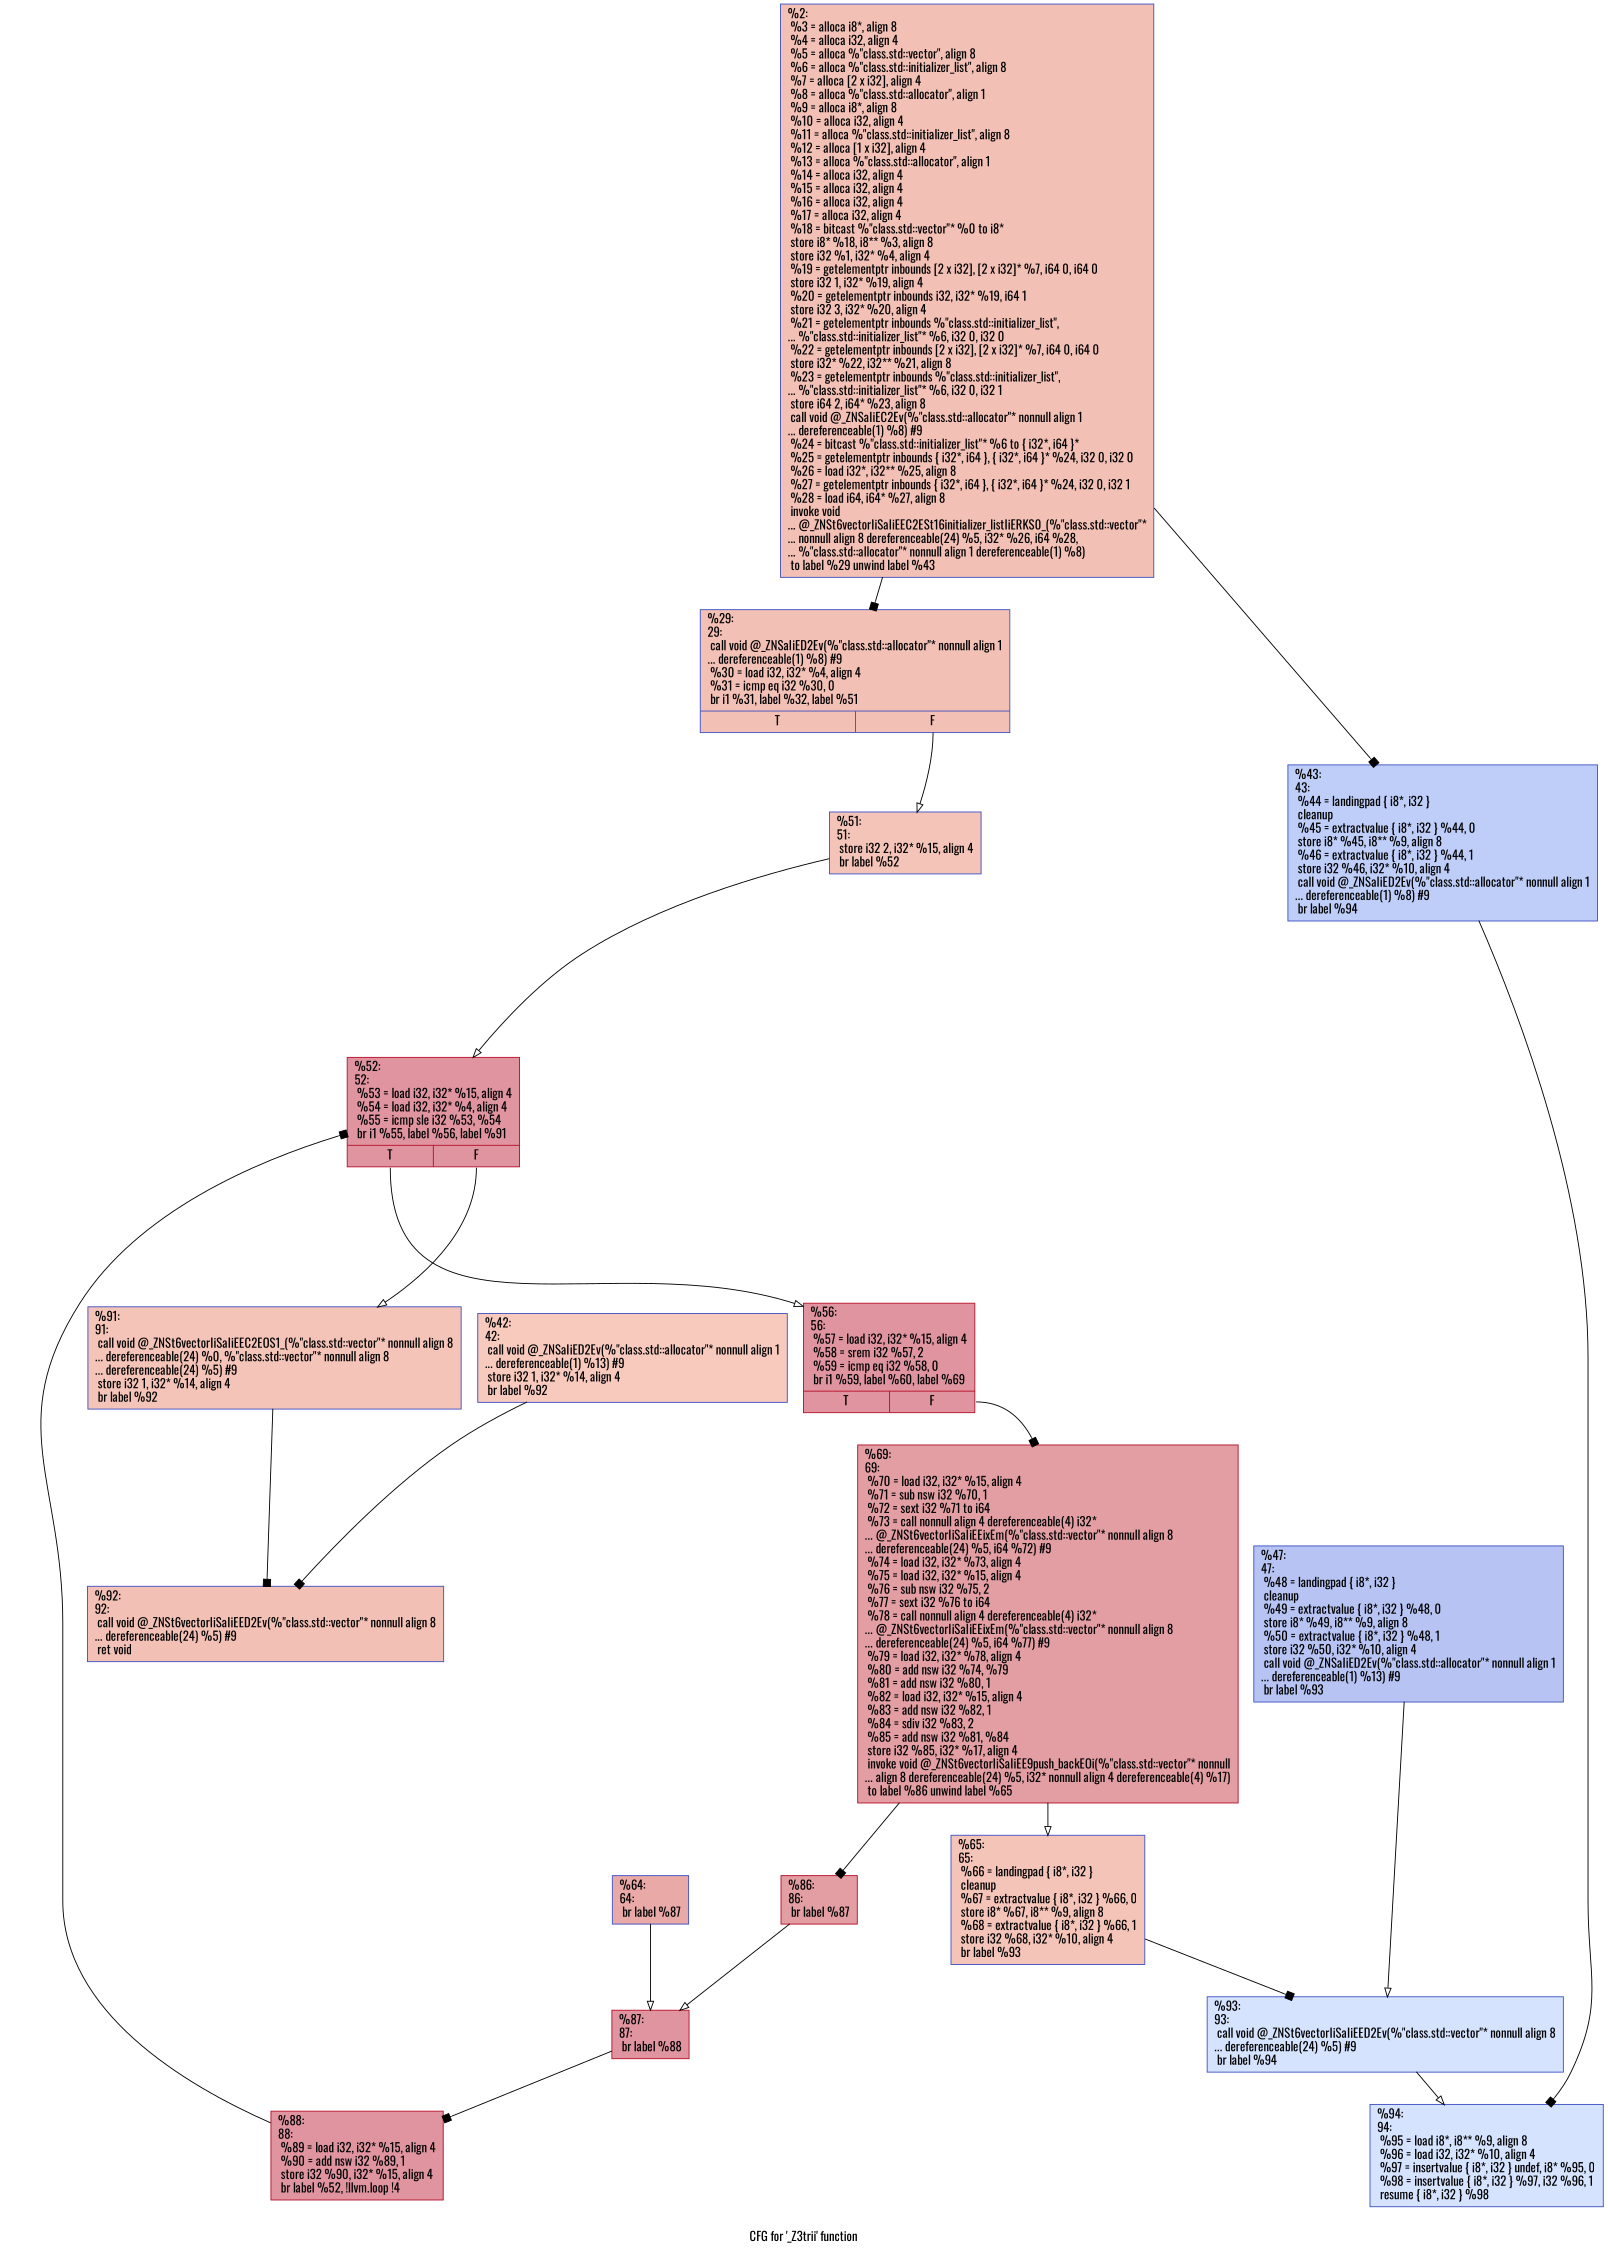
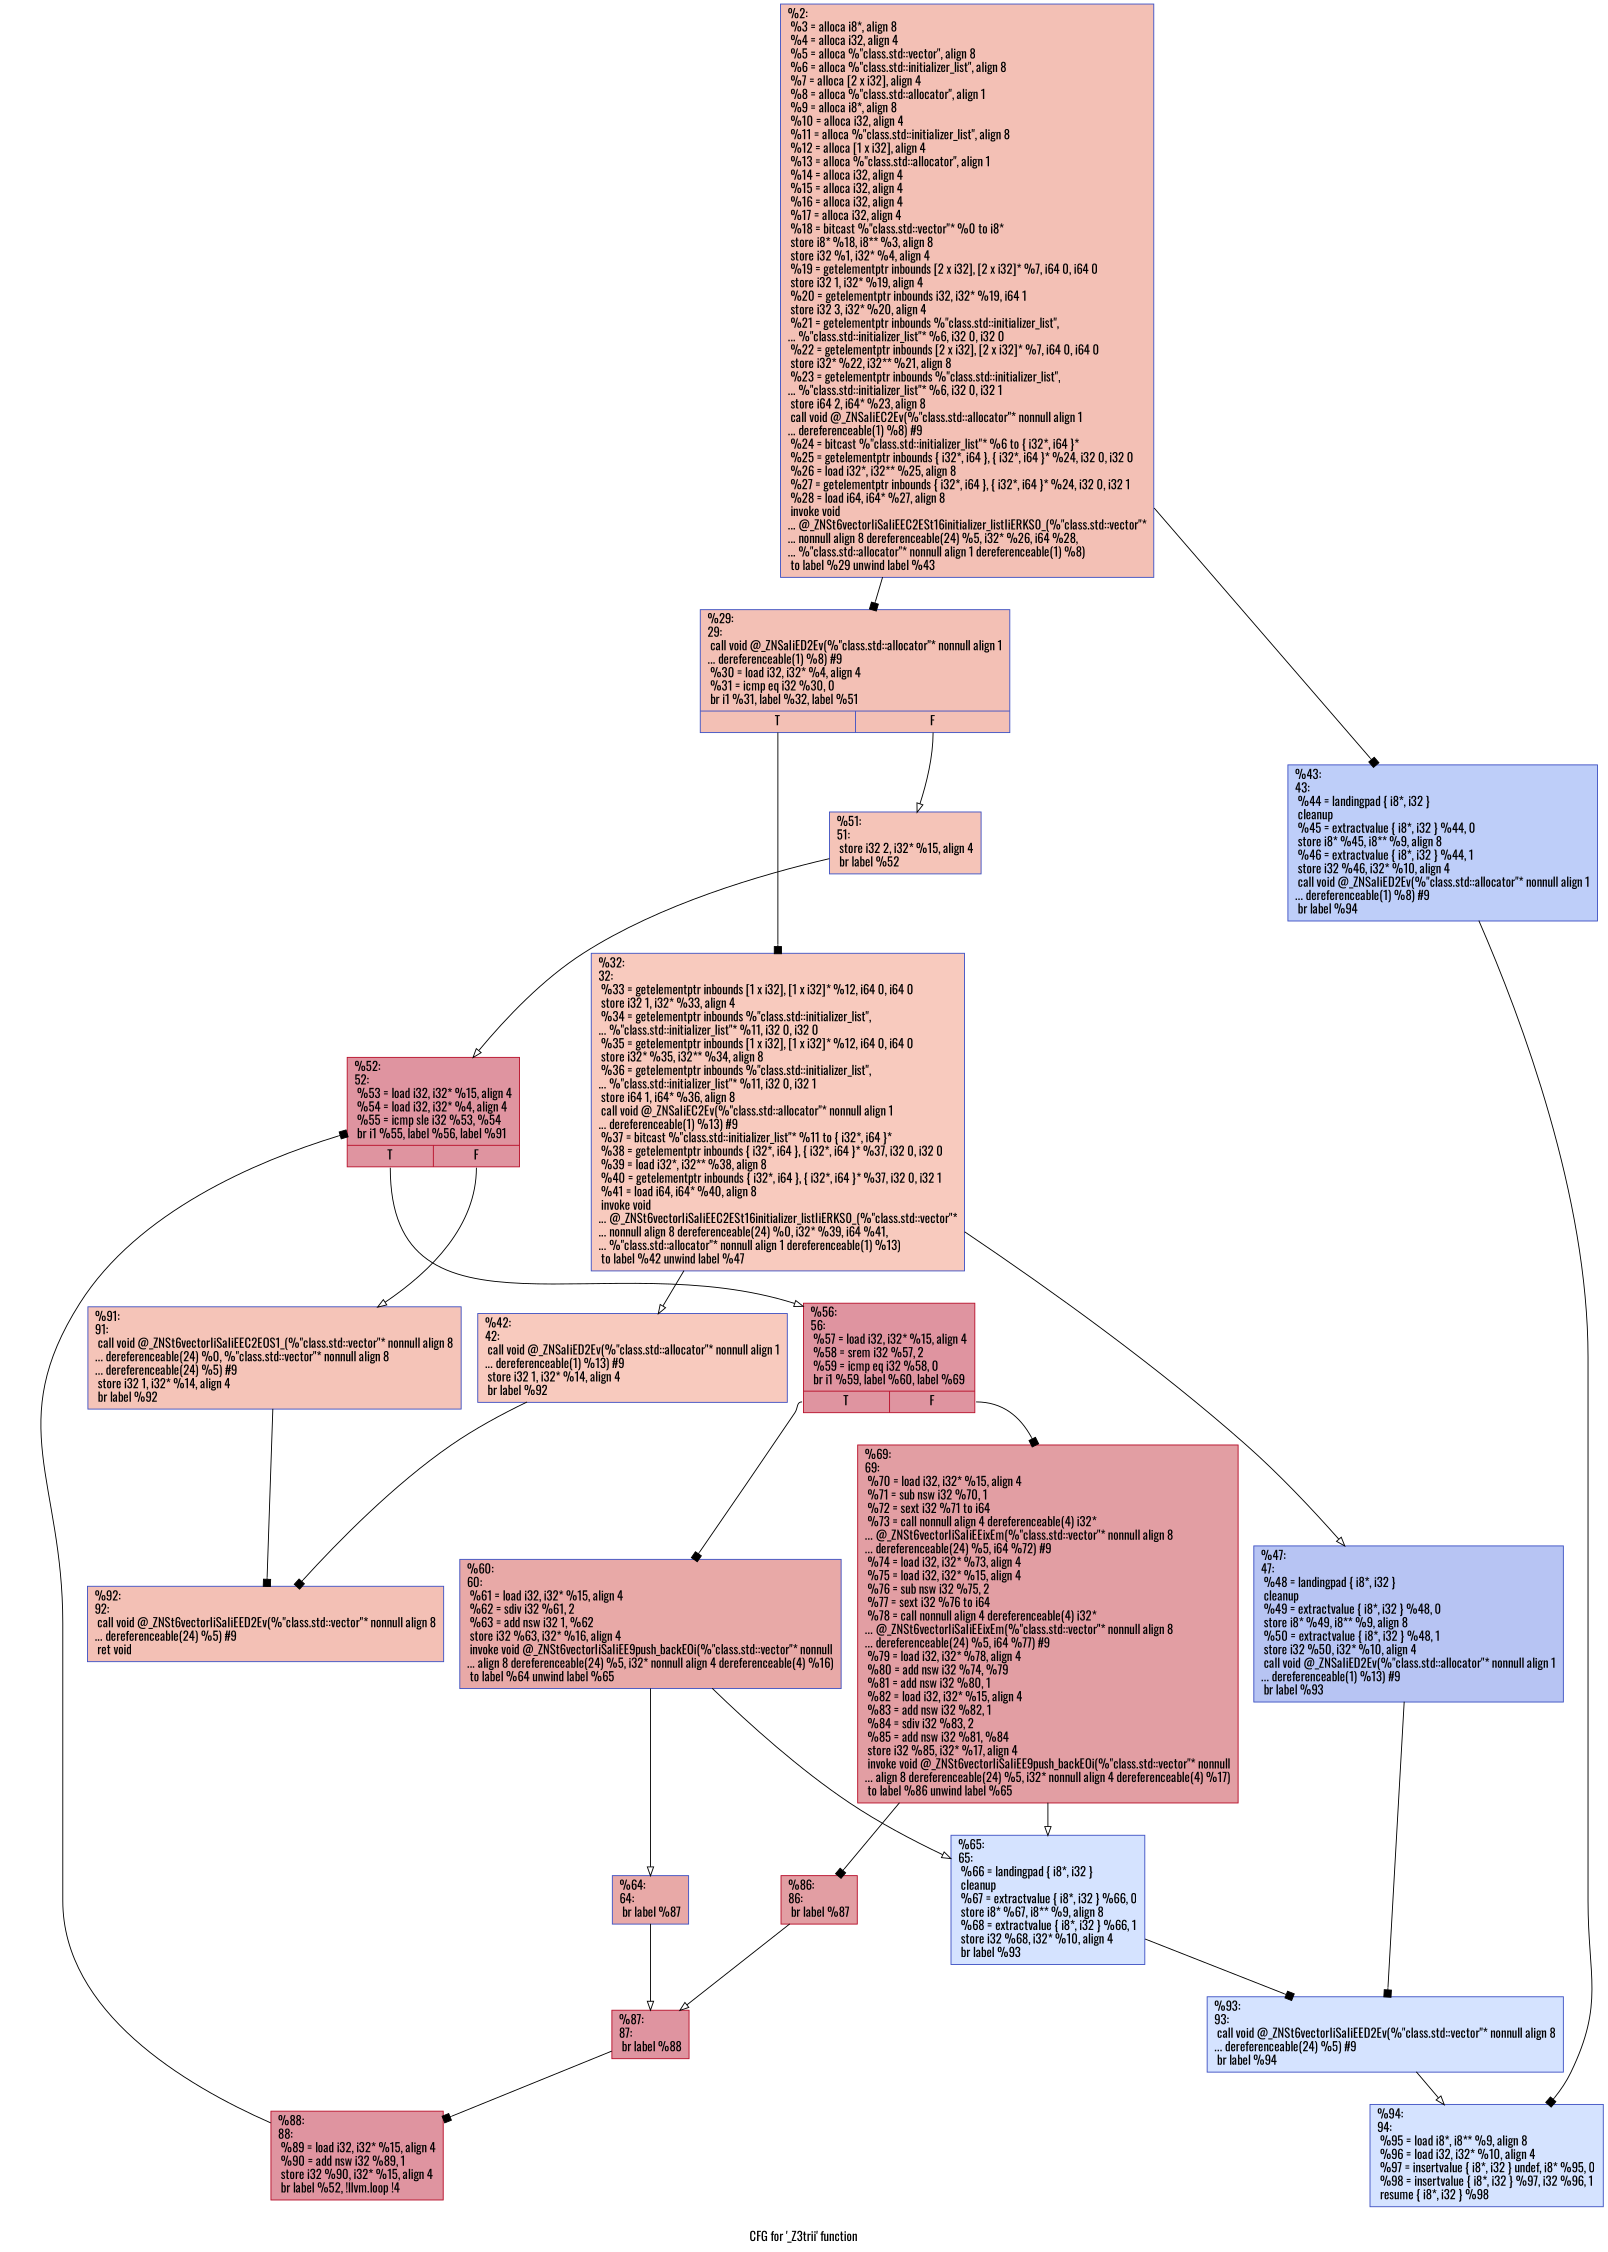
node "%32:": added
node "%60:": added
edge "%47:" -> "%93:": arrowhead onormal -> box
node "%65:": fillcolor #e97a5f70 -> #a1c0ff70
